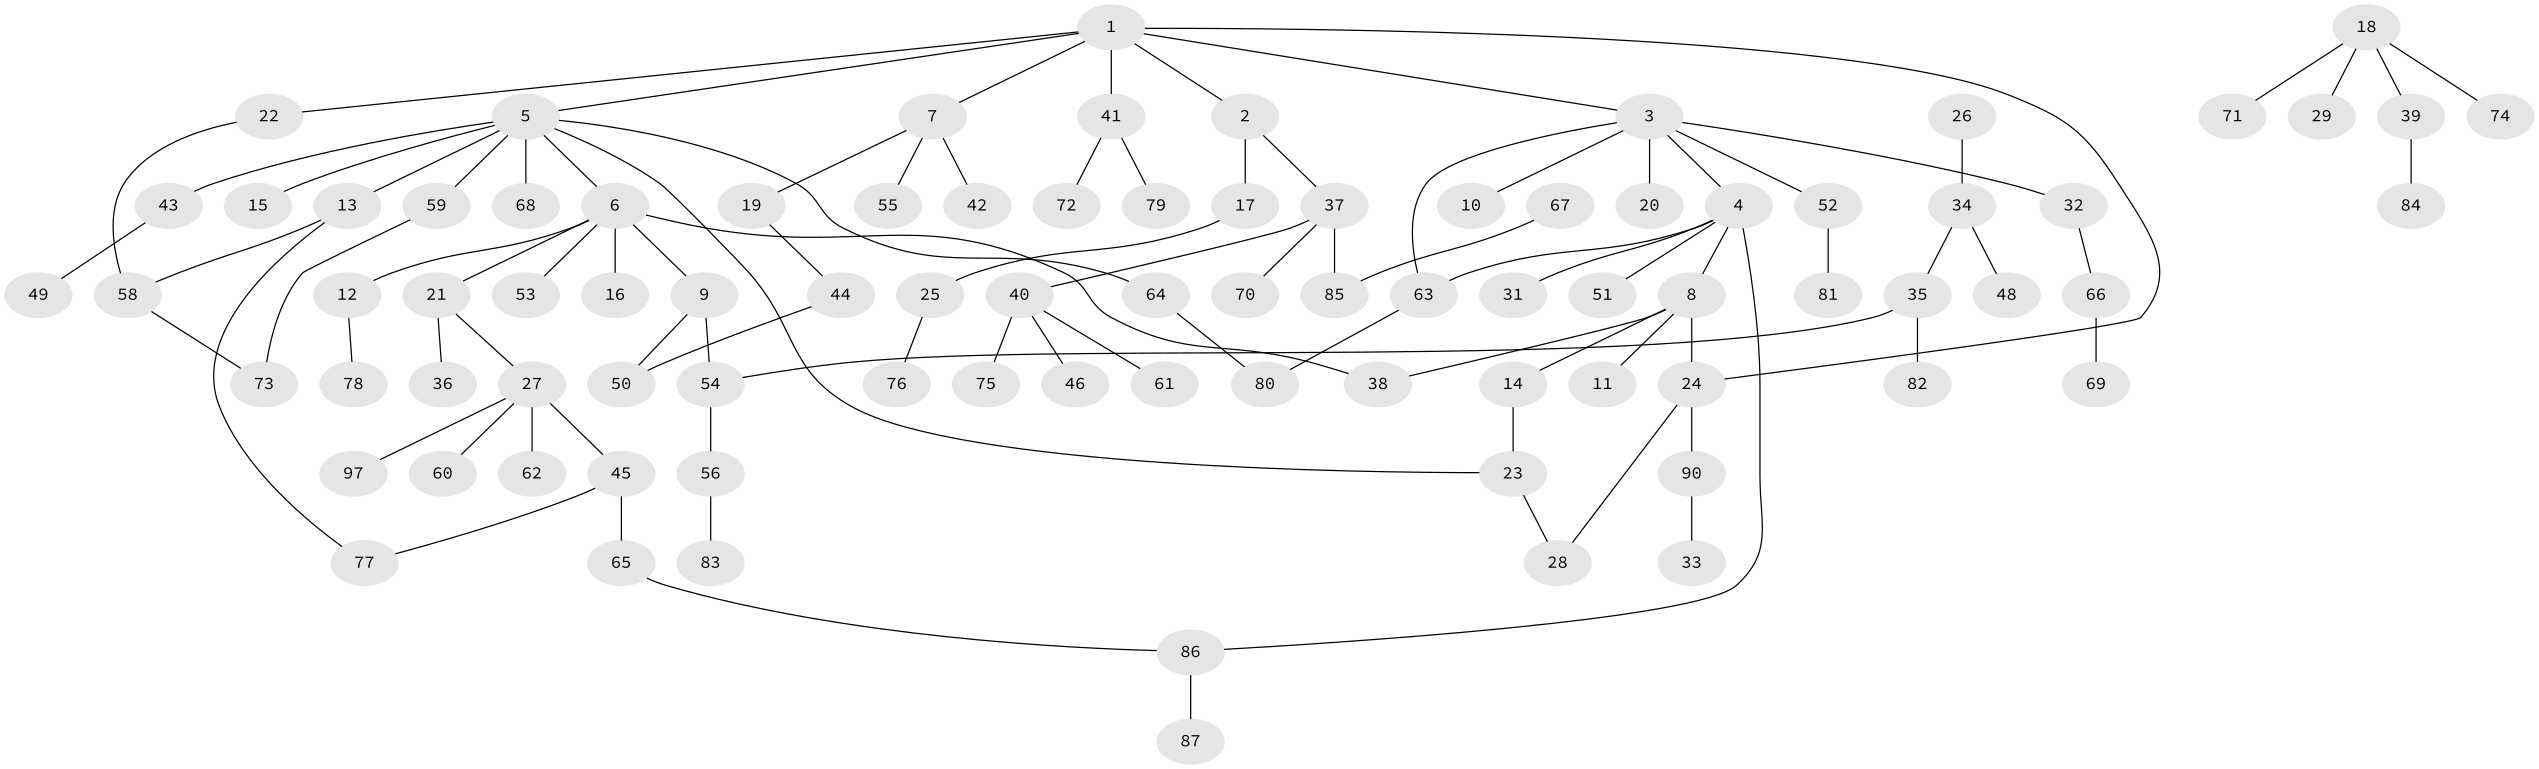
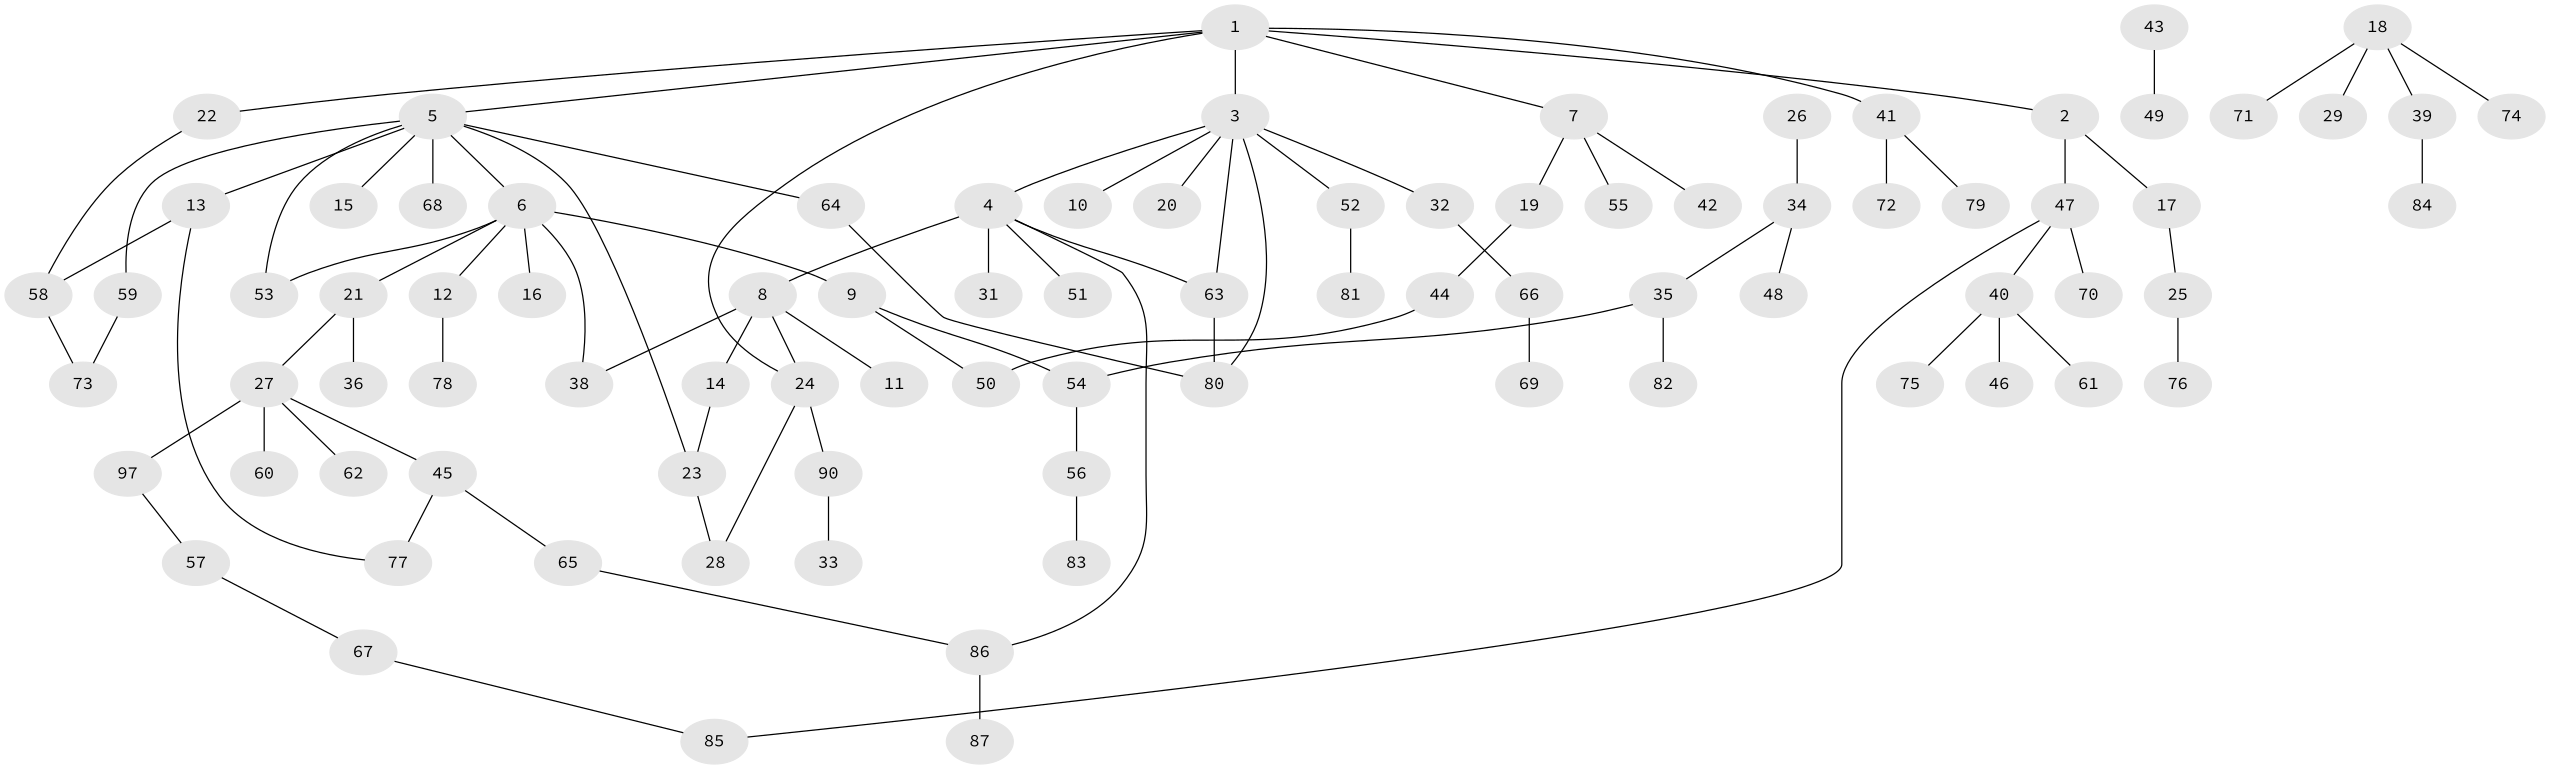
edge "5" -- "43": now "5" -- "53"
node "37": label "37" -> "47"
edge "3" -- "80": added
node "57": added
